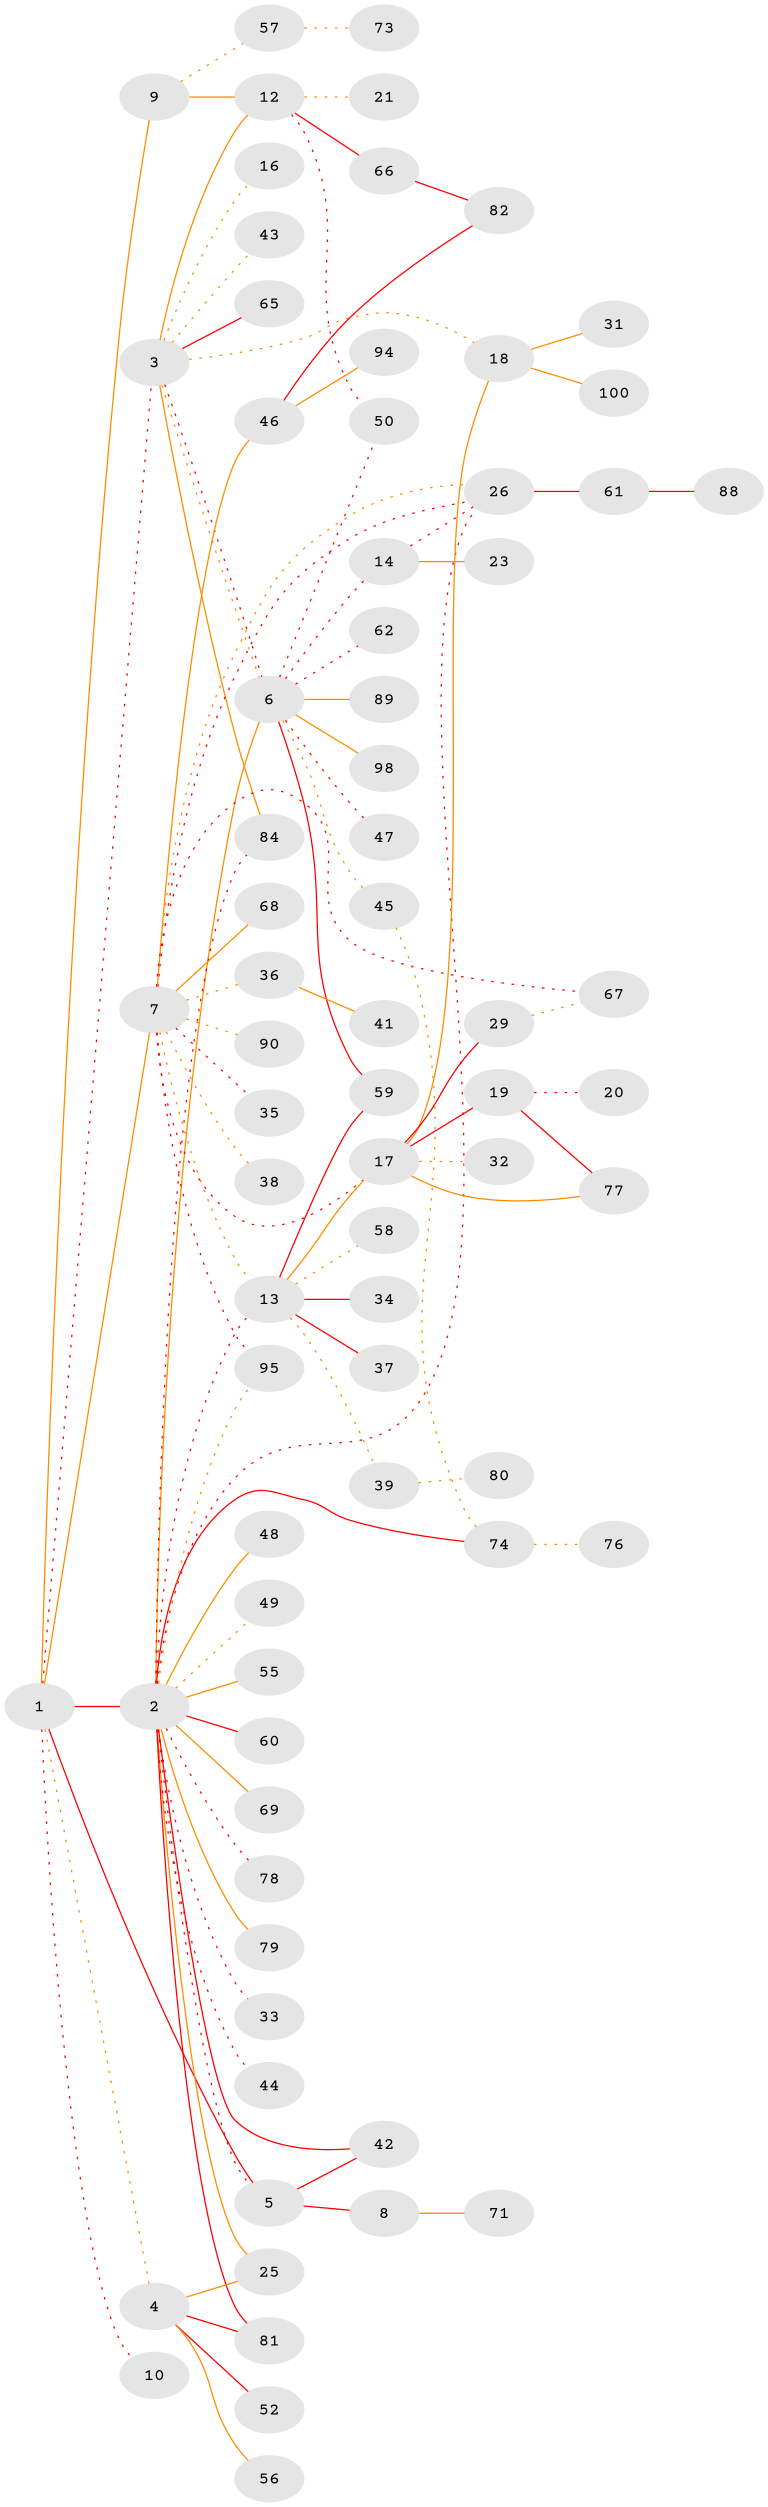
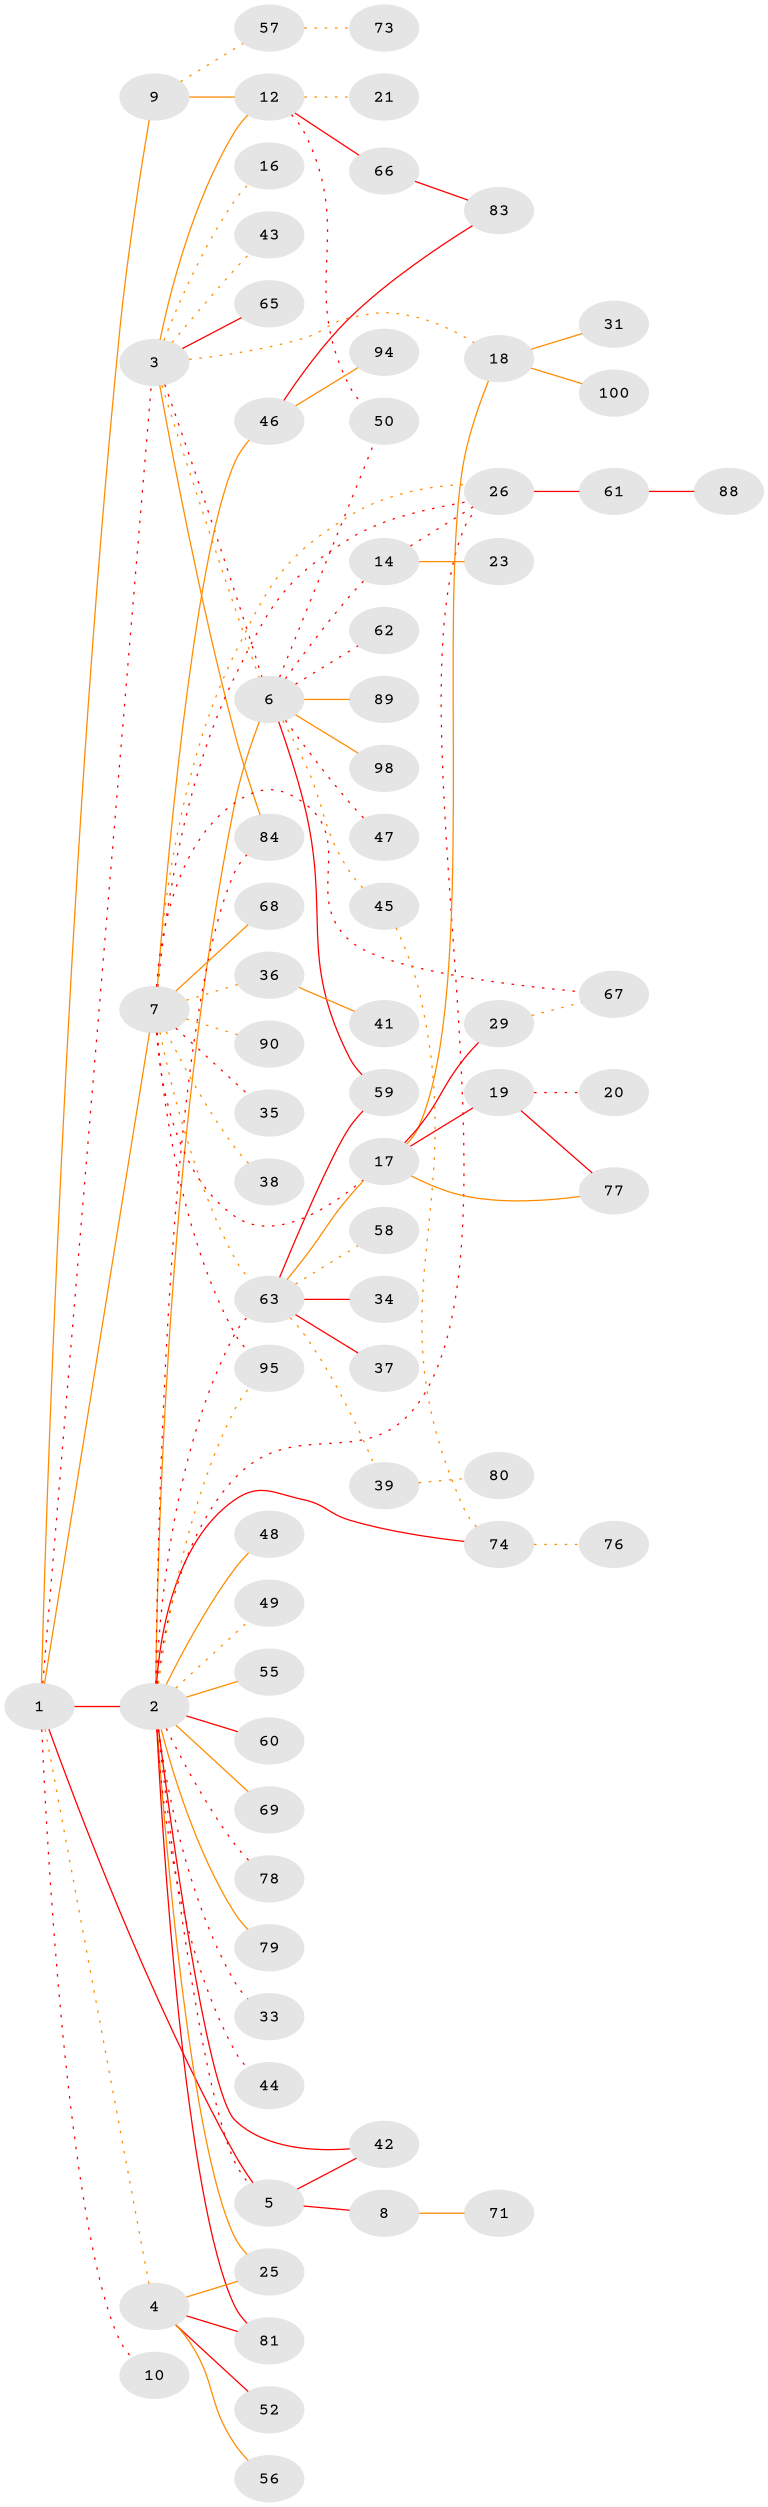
node "82": label "82" -> "83"
node "32": removed
node "13": label "13" -> "63"
